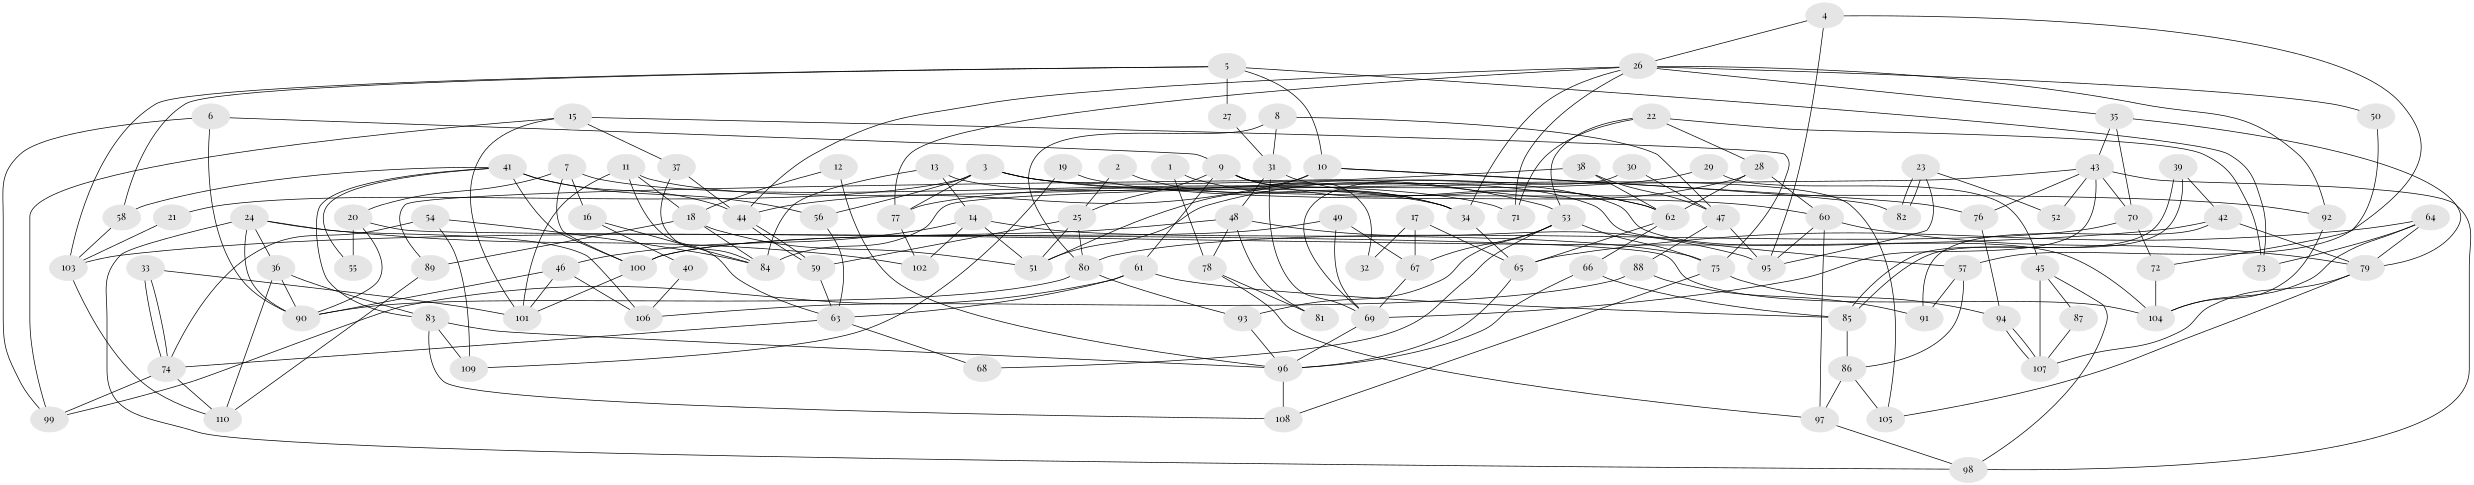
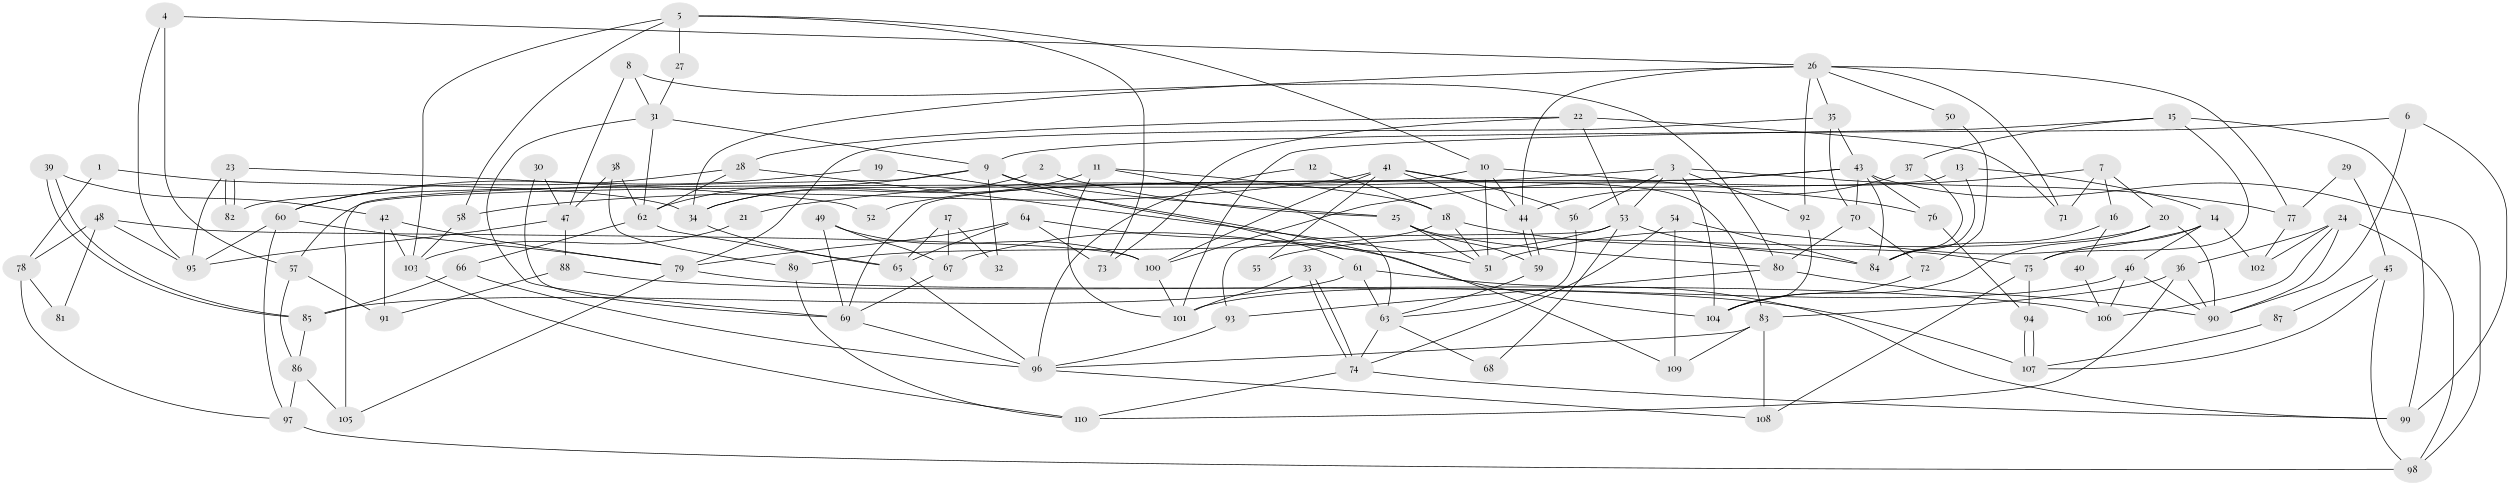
edge "31" -- "48": now "31" -- "9"
